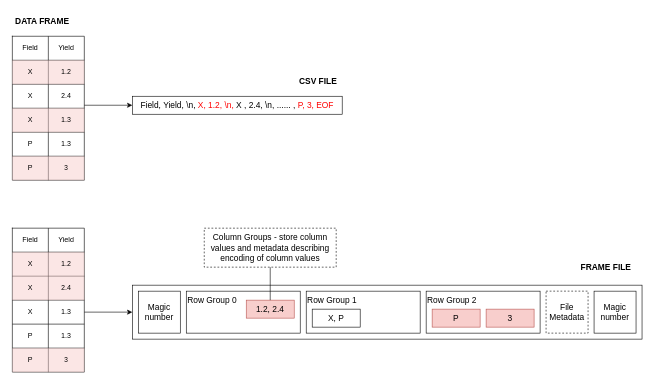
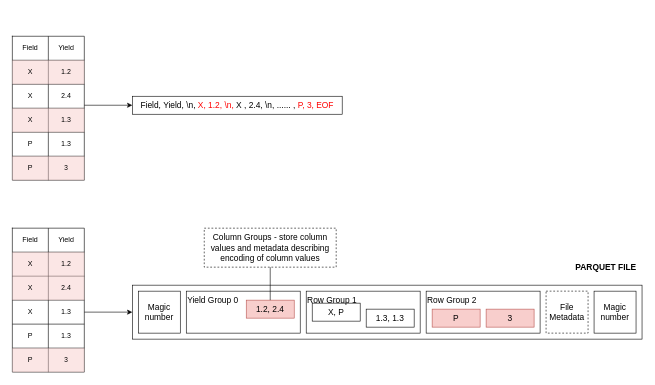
node "DATA FRAME": removed
node "CSV FILE": removed
node "FRAME FILE": label "FRAME FILE" -> "PARQUET FILE"
node "Row Group 0": label "Row Group 0" -> "Yield Group 0"
node "X, P": moved (336, 318) -> (336, 312)
node "1.3, 1.3": added
